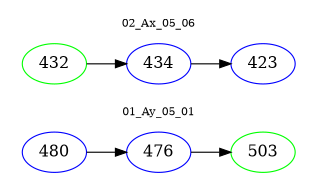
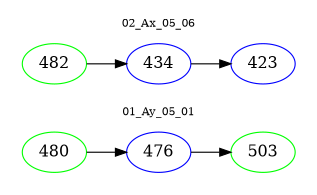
node "432": label "432" -> "482"
node "480": color blue -> green
